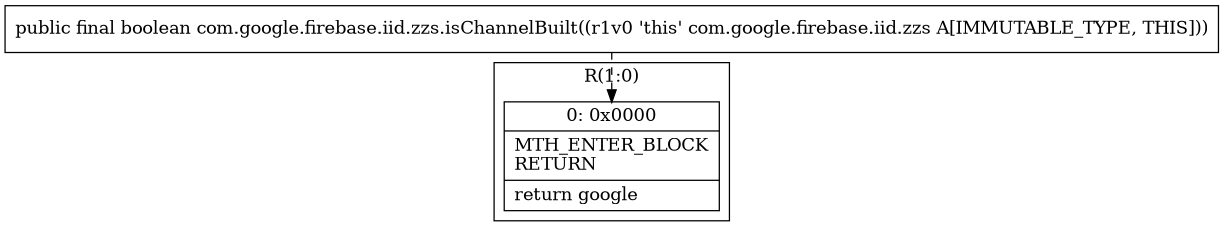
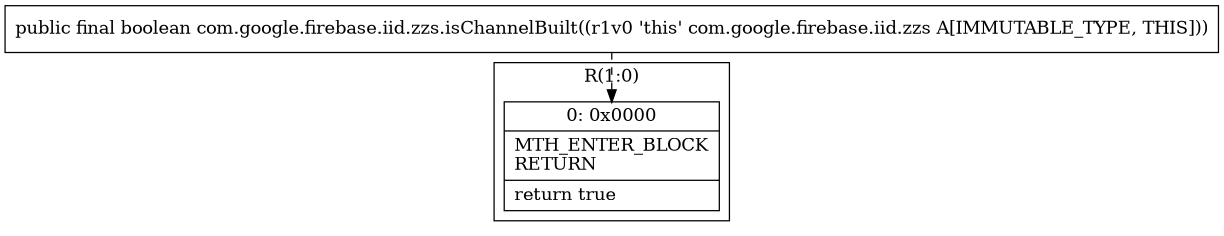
node "0: 0x0000": text "return google" -> "return true"
